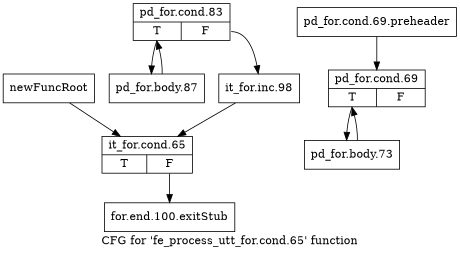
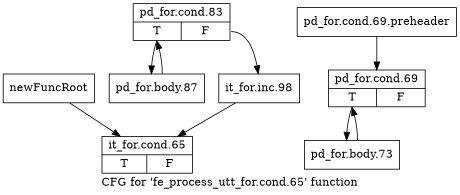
node "for.end.100.exitStub": removed
